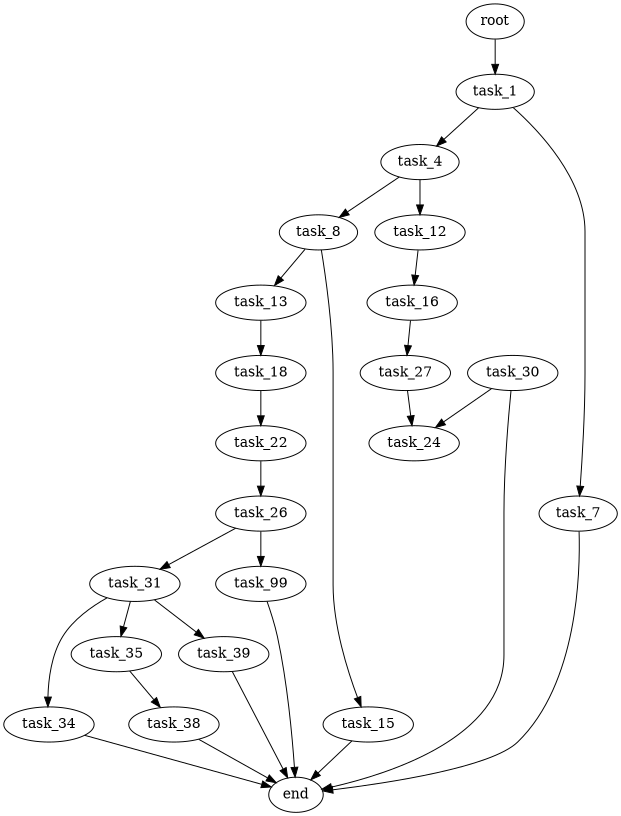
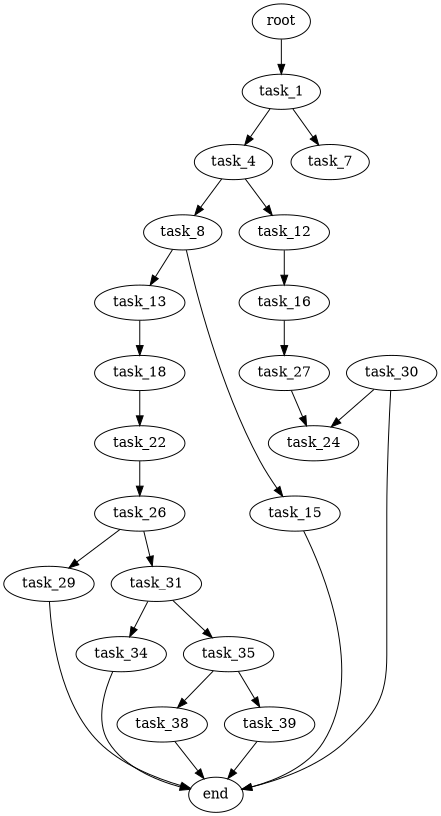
node "task_99": label "task_99" -> "task_29"
edge "task_31" -> "task_39": now "task_35" -> "task_39"
edge "task_7" -> "end": removed
